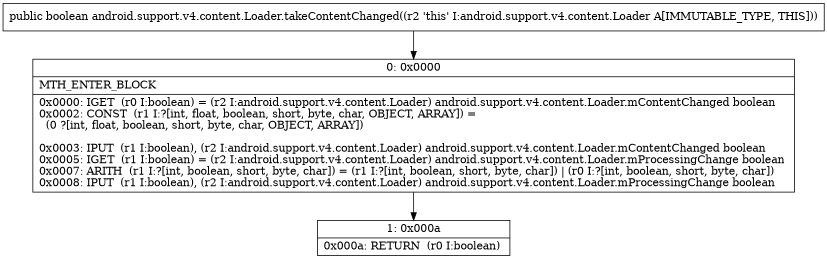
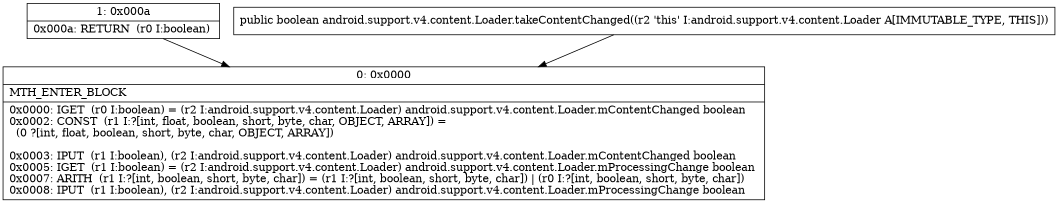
edge "0: 0x0000" -> "1: 0x000a": reversed
